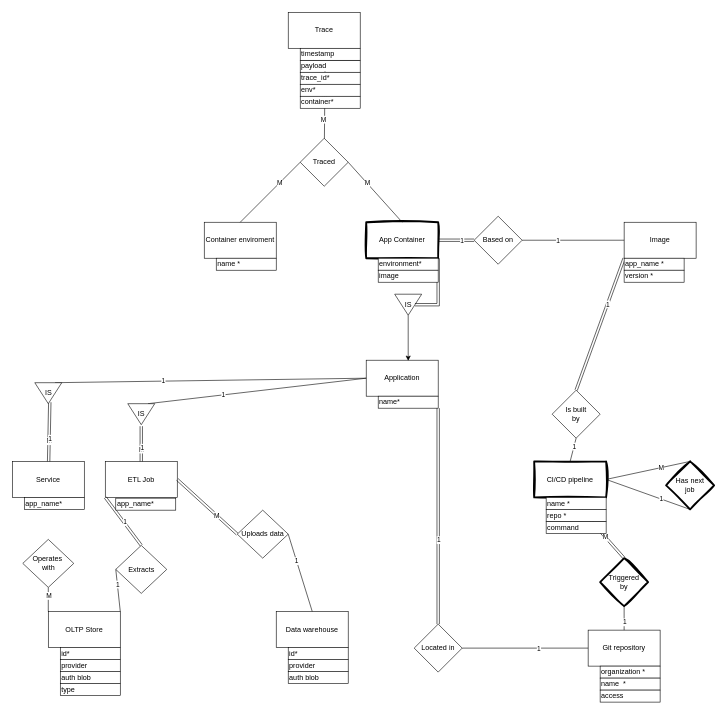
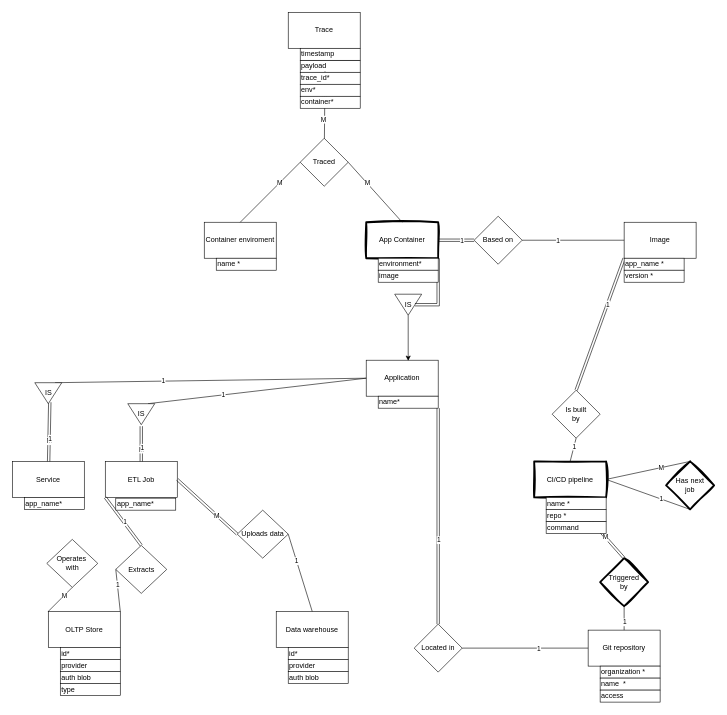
node "Operates with": moved (48, 564) -> (72, 564)
